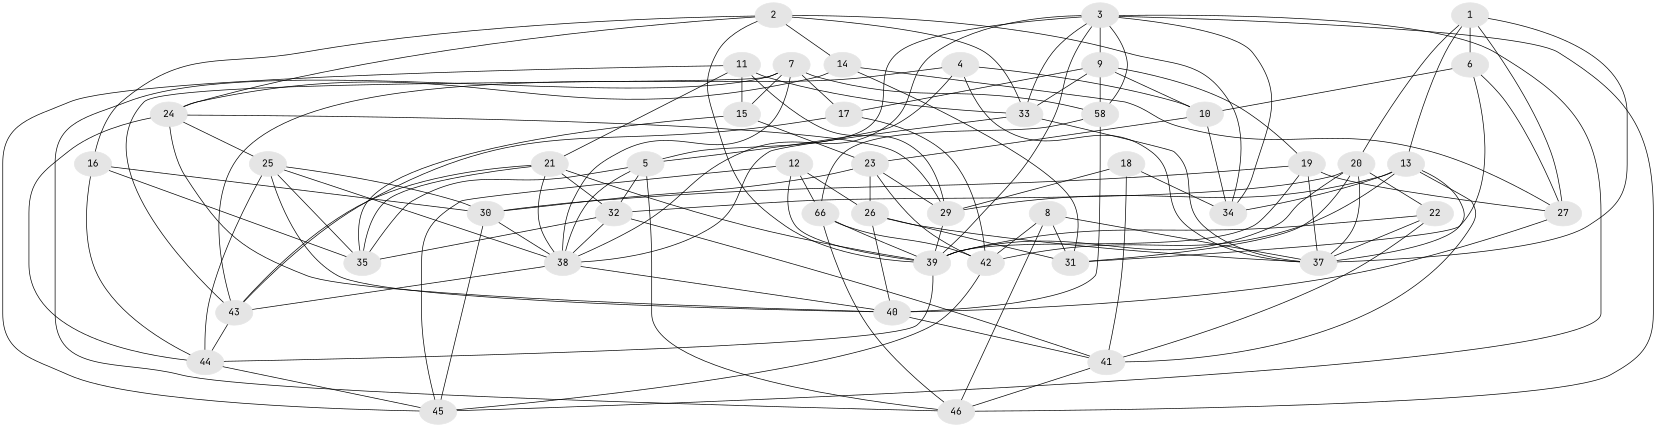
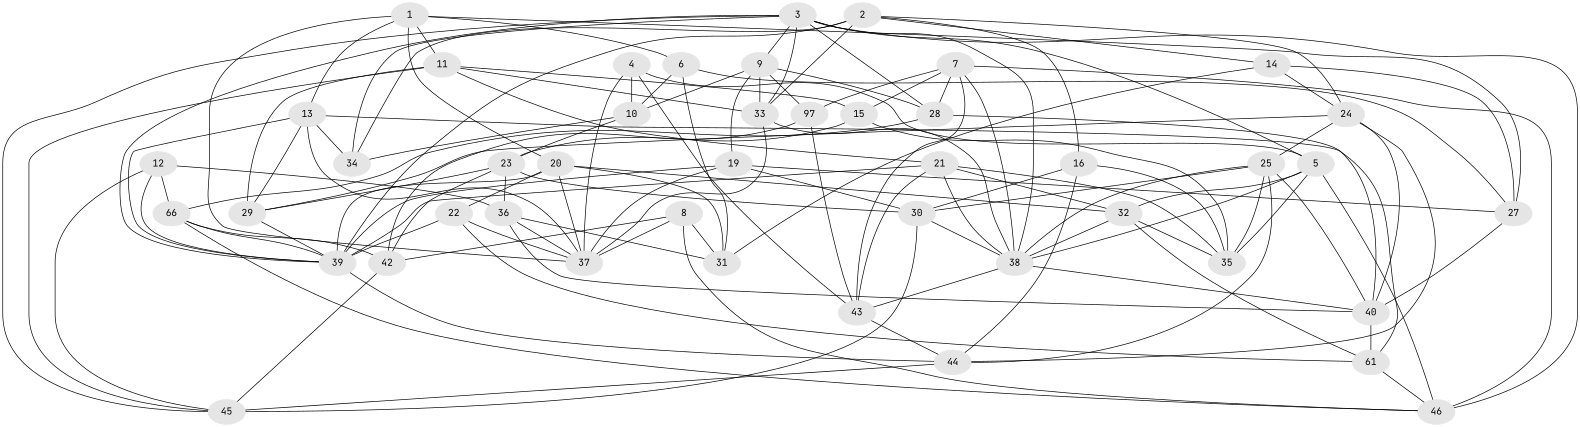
edge "1" -- "11": added
node "17": label "17" -> "97"
node "58": label "58" -> "28"
node "18": removed
node "26": label "26" -> "36"
edge "13" -- "42": now "13" -- "39"
node "41": label "41" -> "61"
